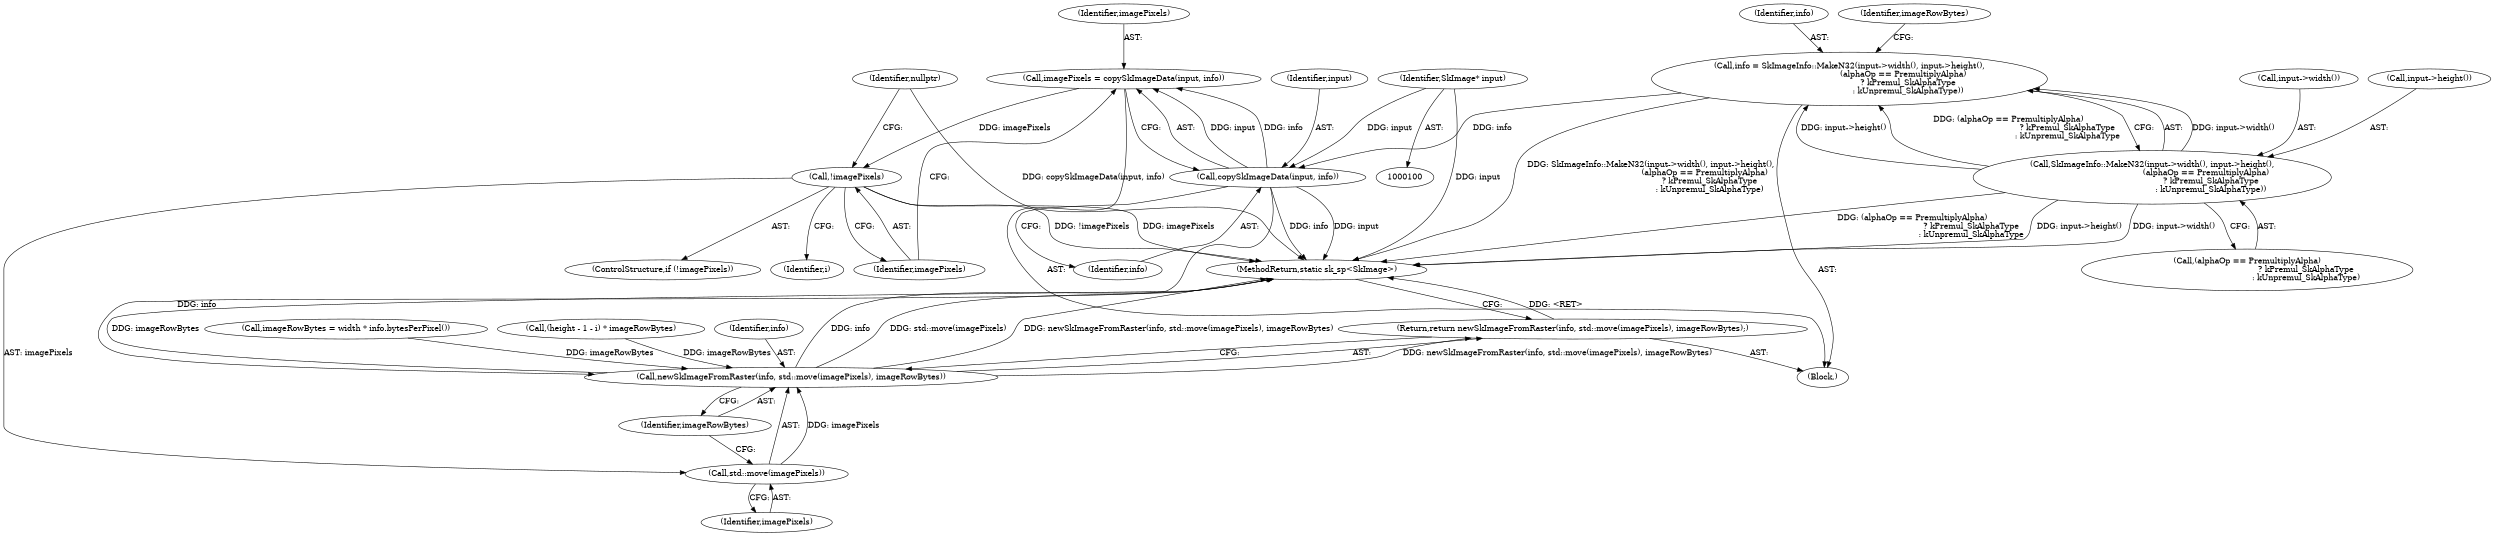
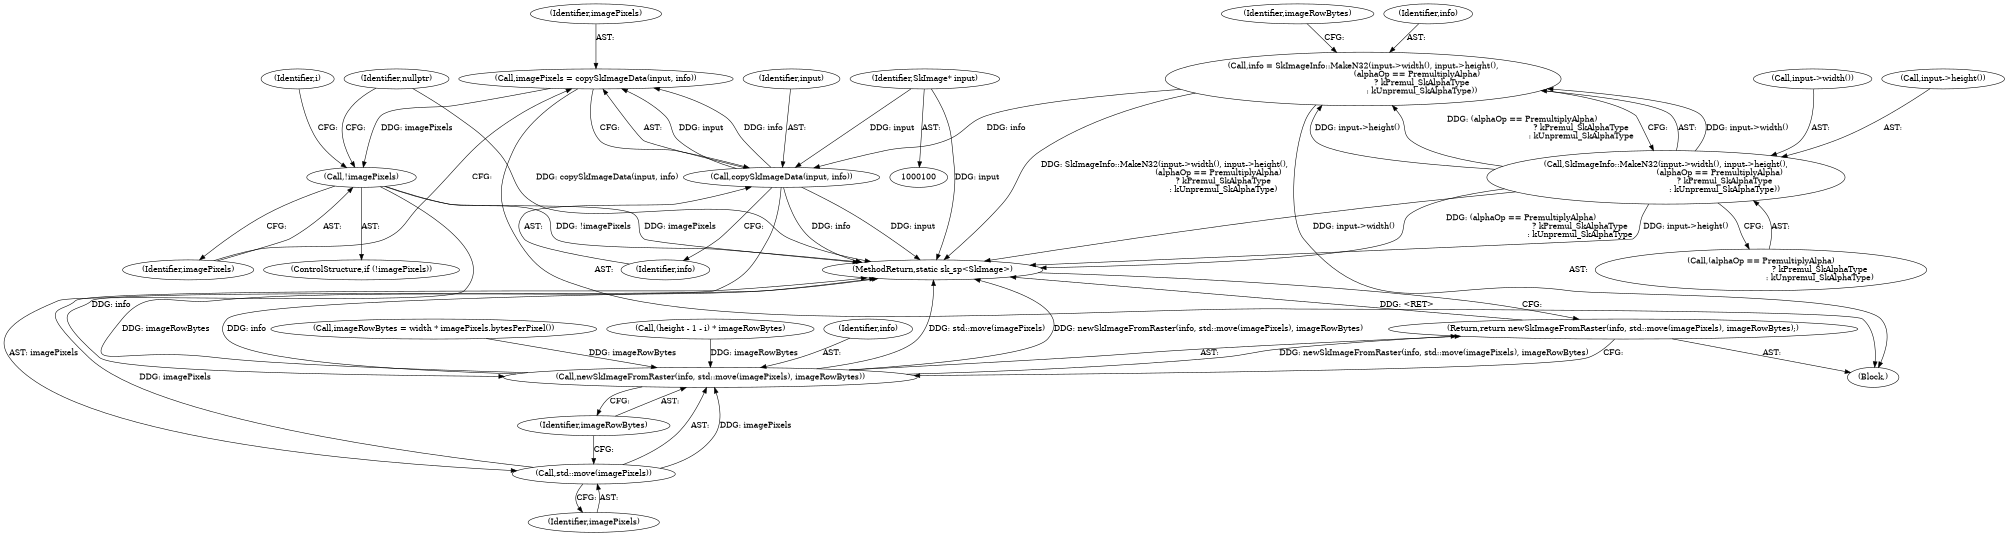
edge "(Call,!imagePixels)" -> "(Identifier,i)": reversed
edge "(Call,std::move(imagePixels))" -> "(MethodReturn,static sk_sp<SkImage>)": added, label "DDG: imagePixels"
node "(Call,imageRowBytes = width * info.bytesPerPixel())": label "(Call,imageRowBytes = width * info.bytesPerPixel())" -> "(Call,imageRowBytes = width * imagePixels.bytesPerPixel())"
